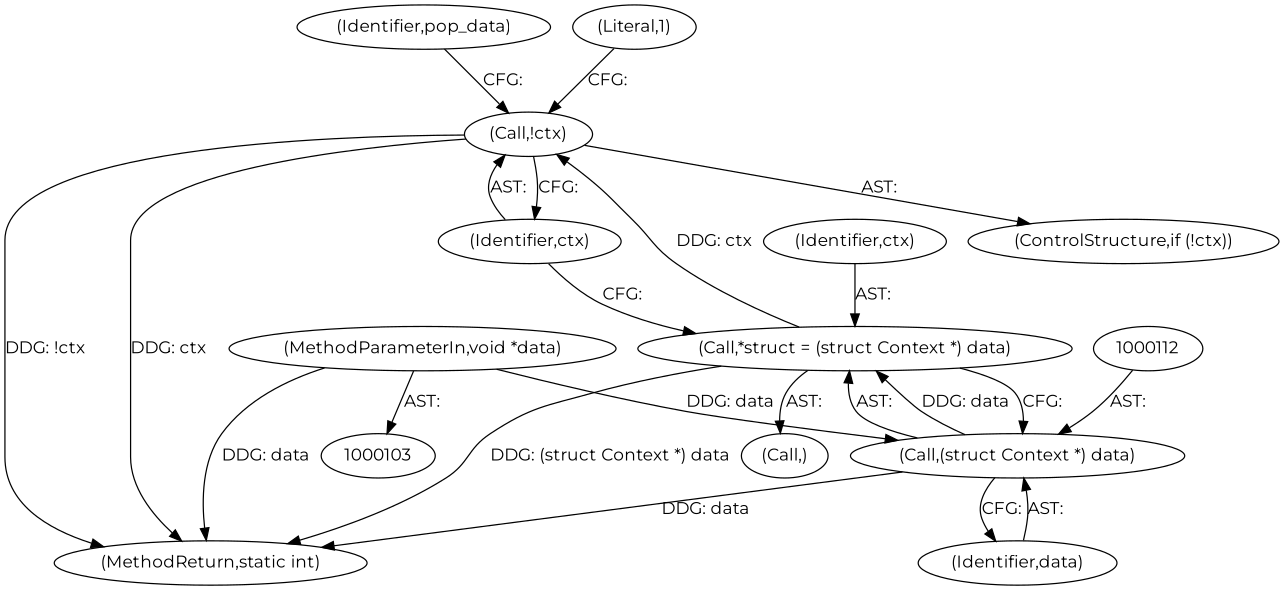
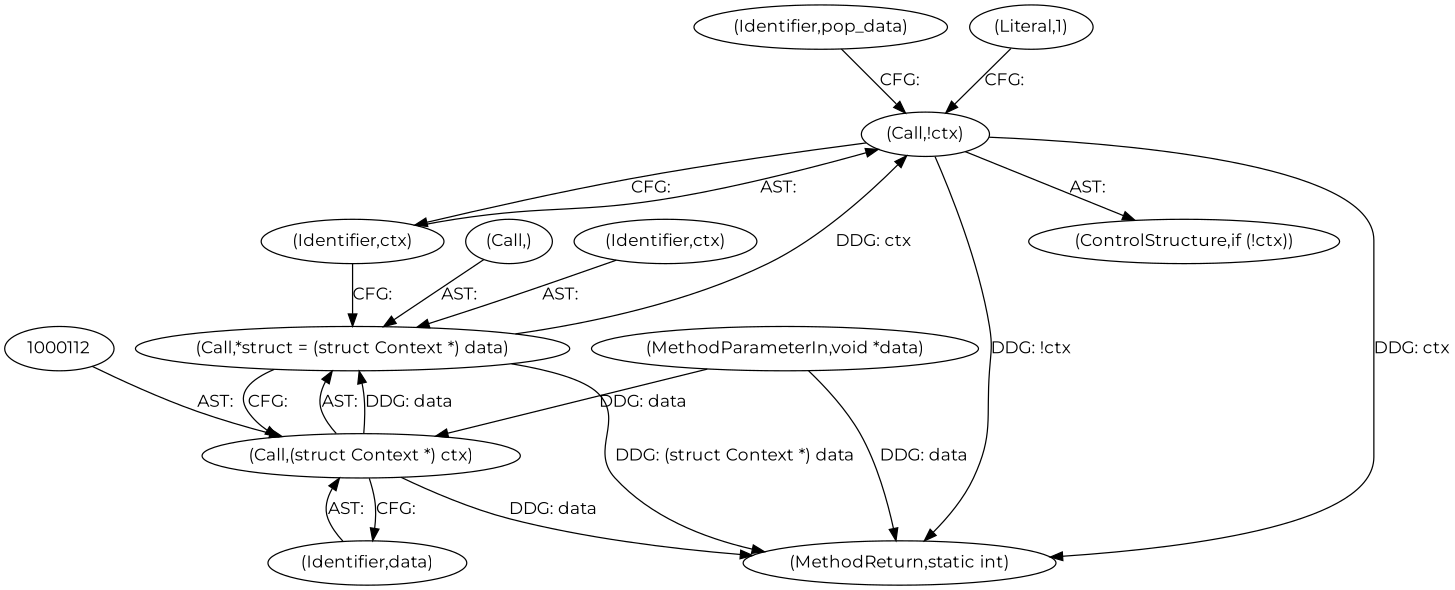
edge "(Call,*struct = (struct Context *) data)" -> "(Call,)": reversed
node "1000103": removed
node "(Call,(struct Context *) data)": label "(Call,(struct Context *) data)" -> "(Call,(struct Context *) ctx)"
